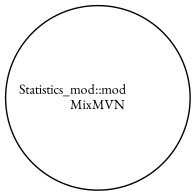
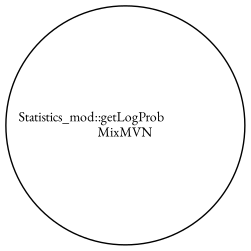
node "Statistics_mod::mod MixMVN": label "Statistics_mod::mod MixMVN" -> "Statistics_mod::getLogProb MixMVN"
